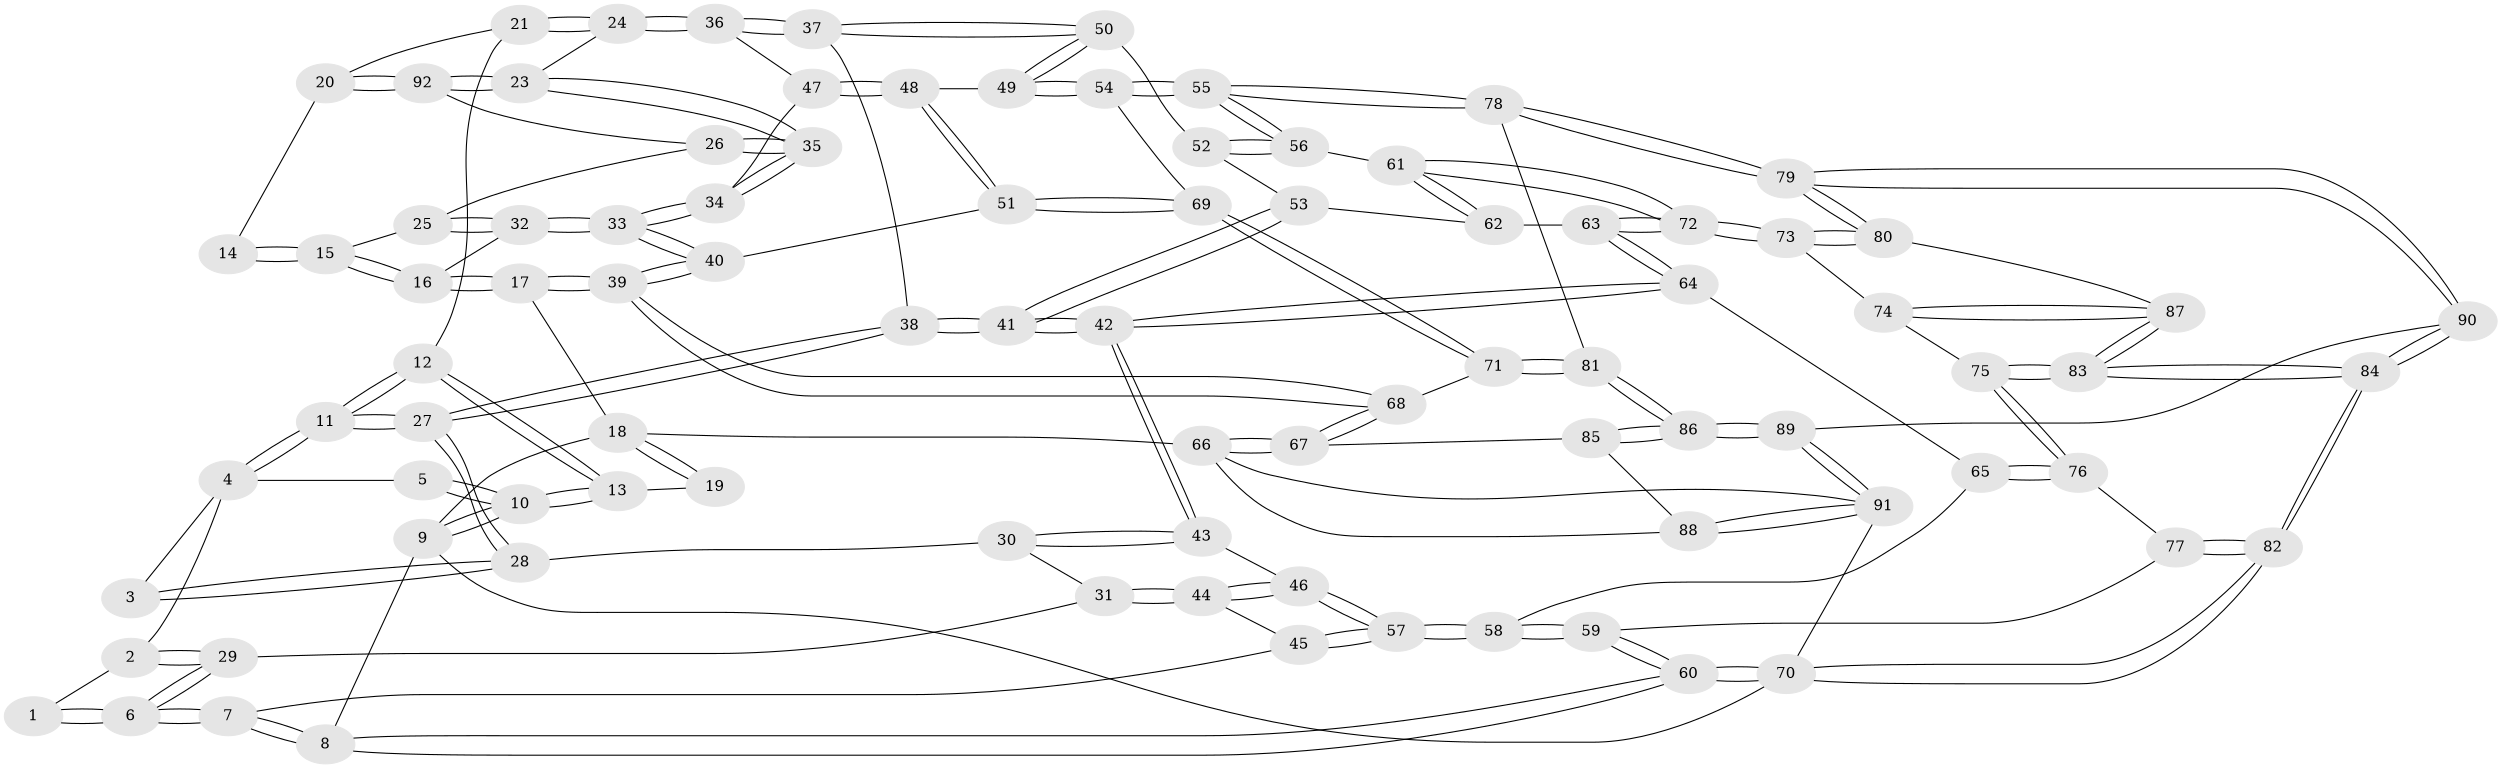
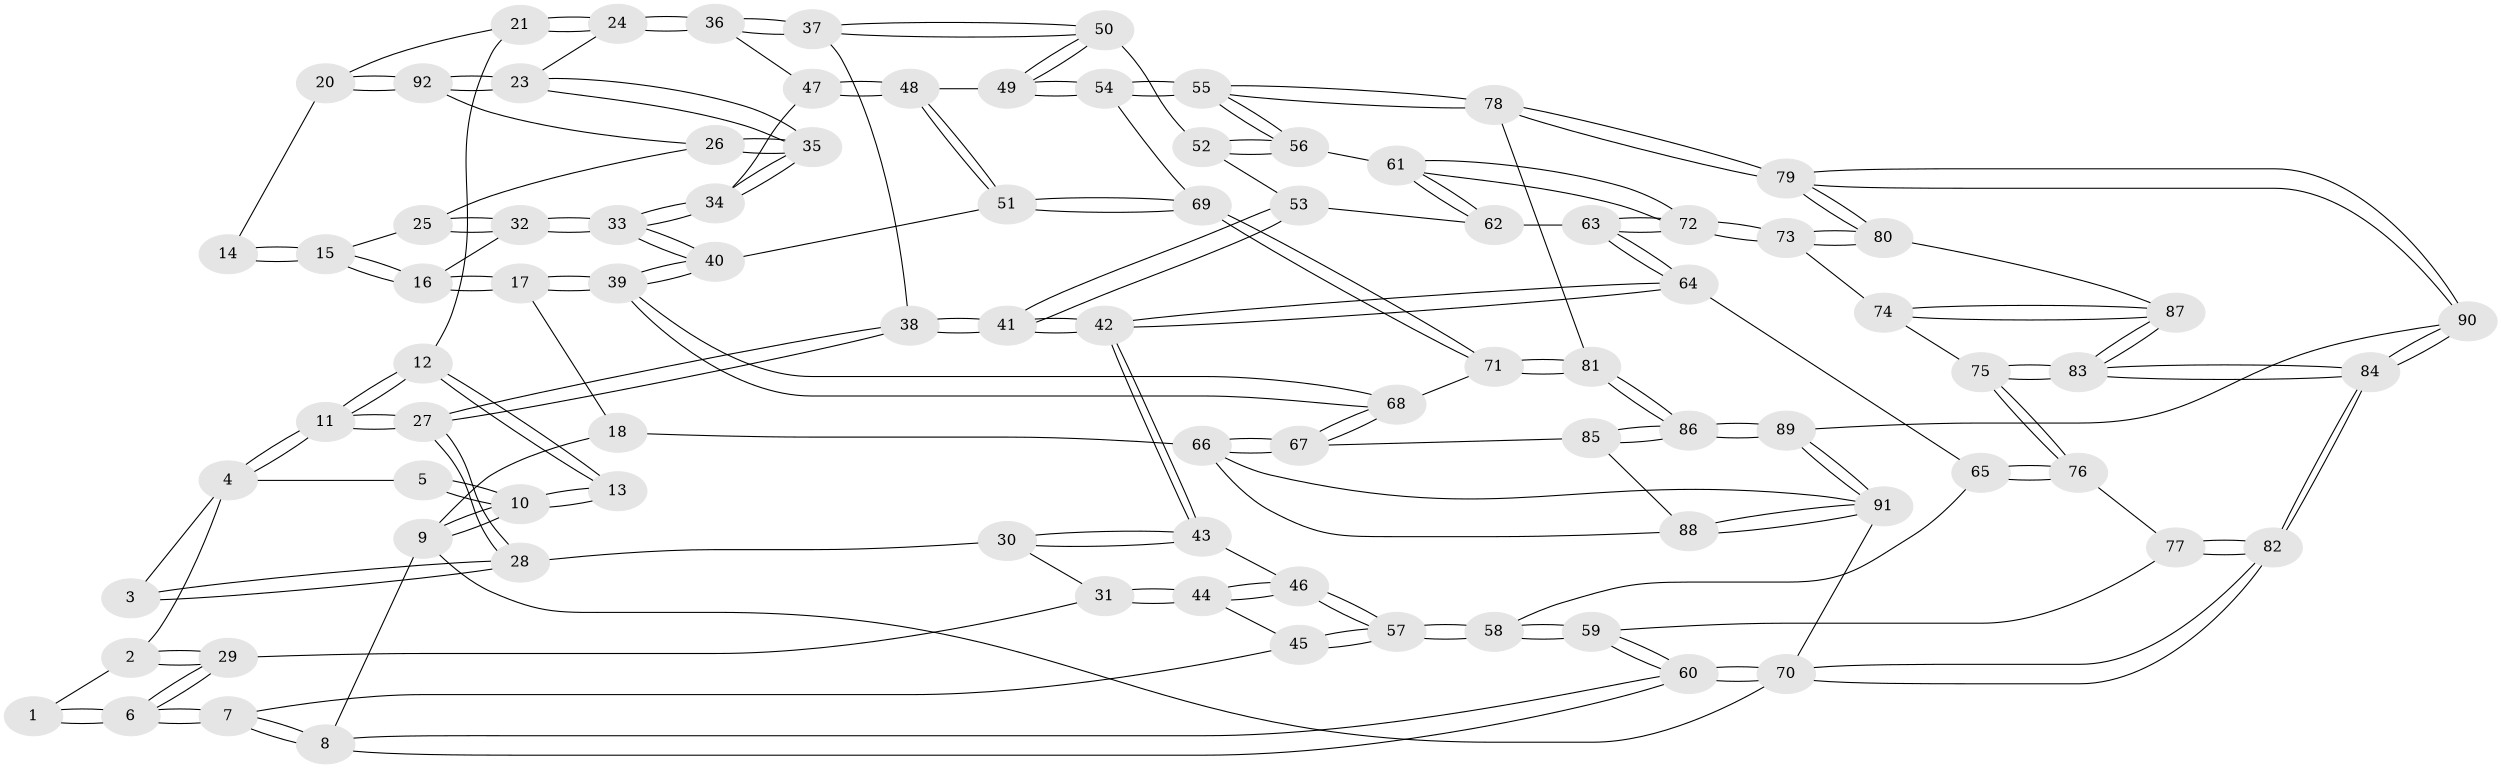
node "19": removed
